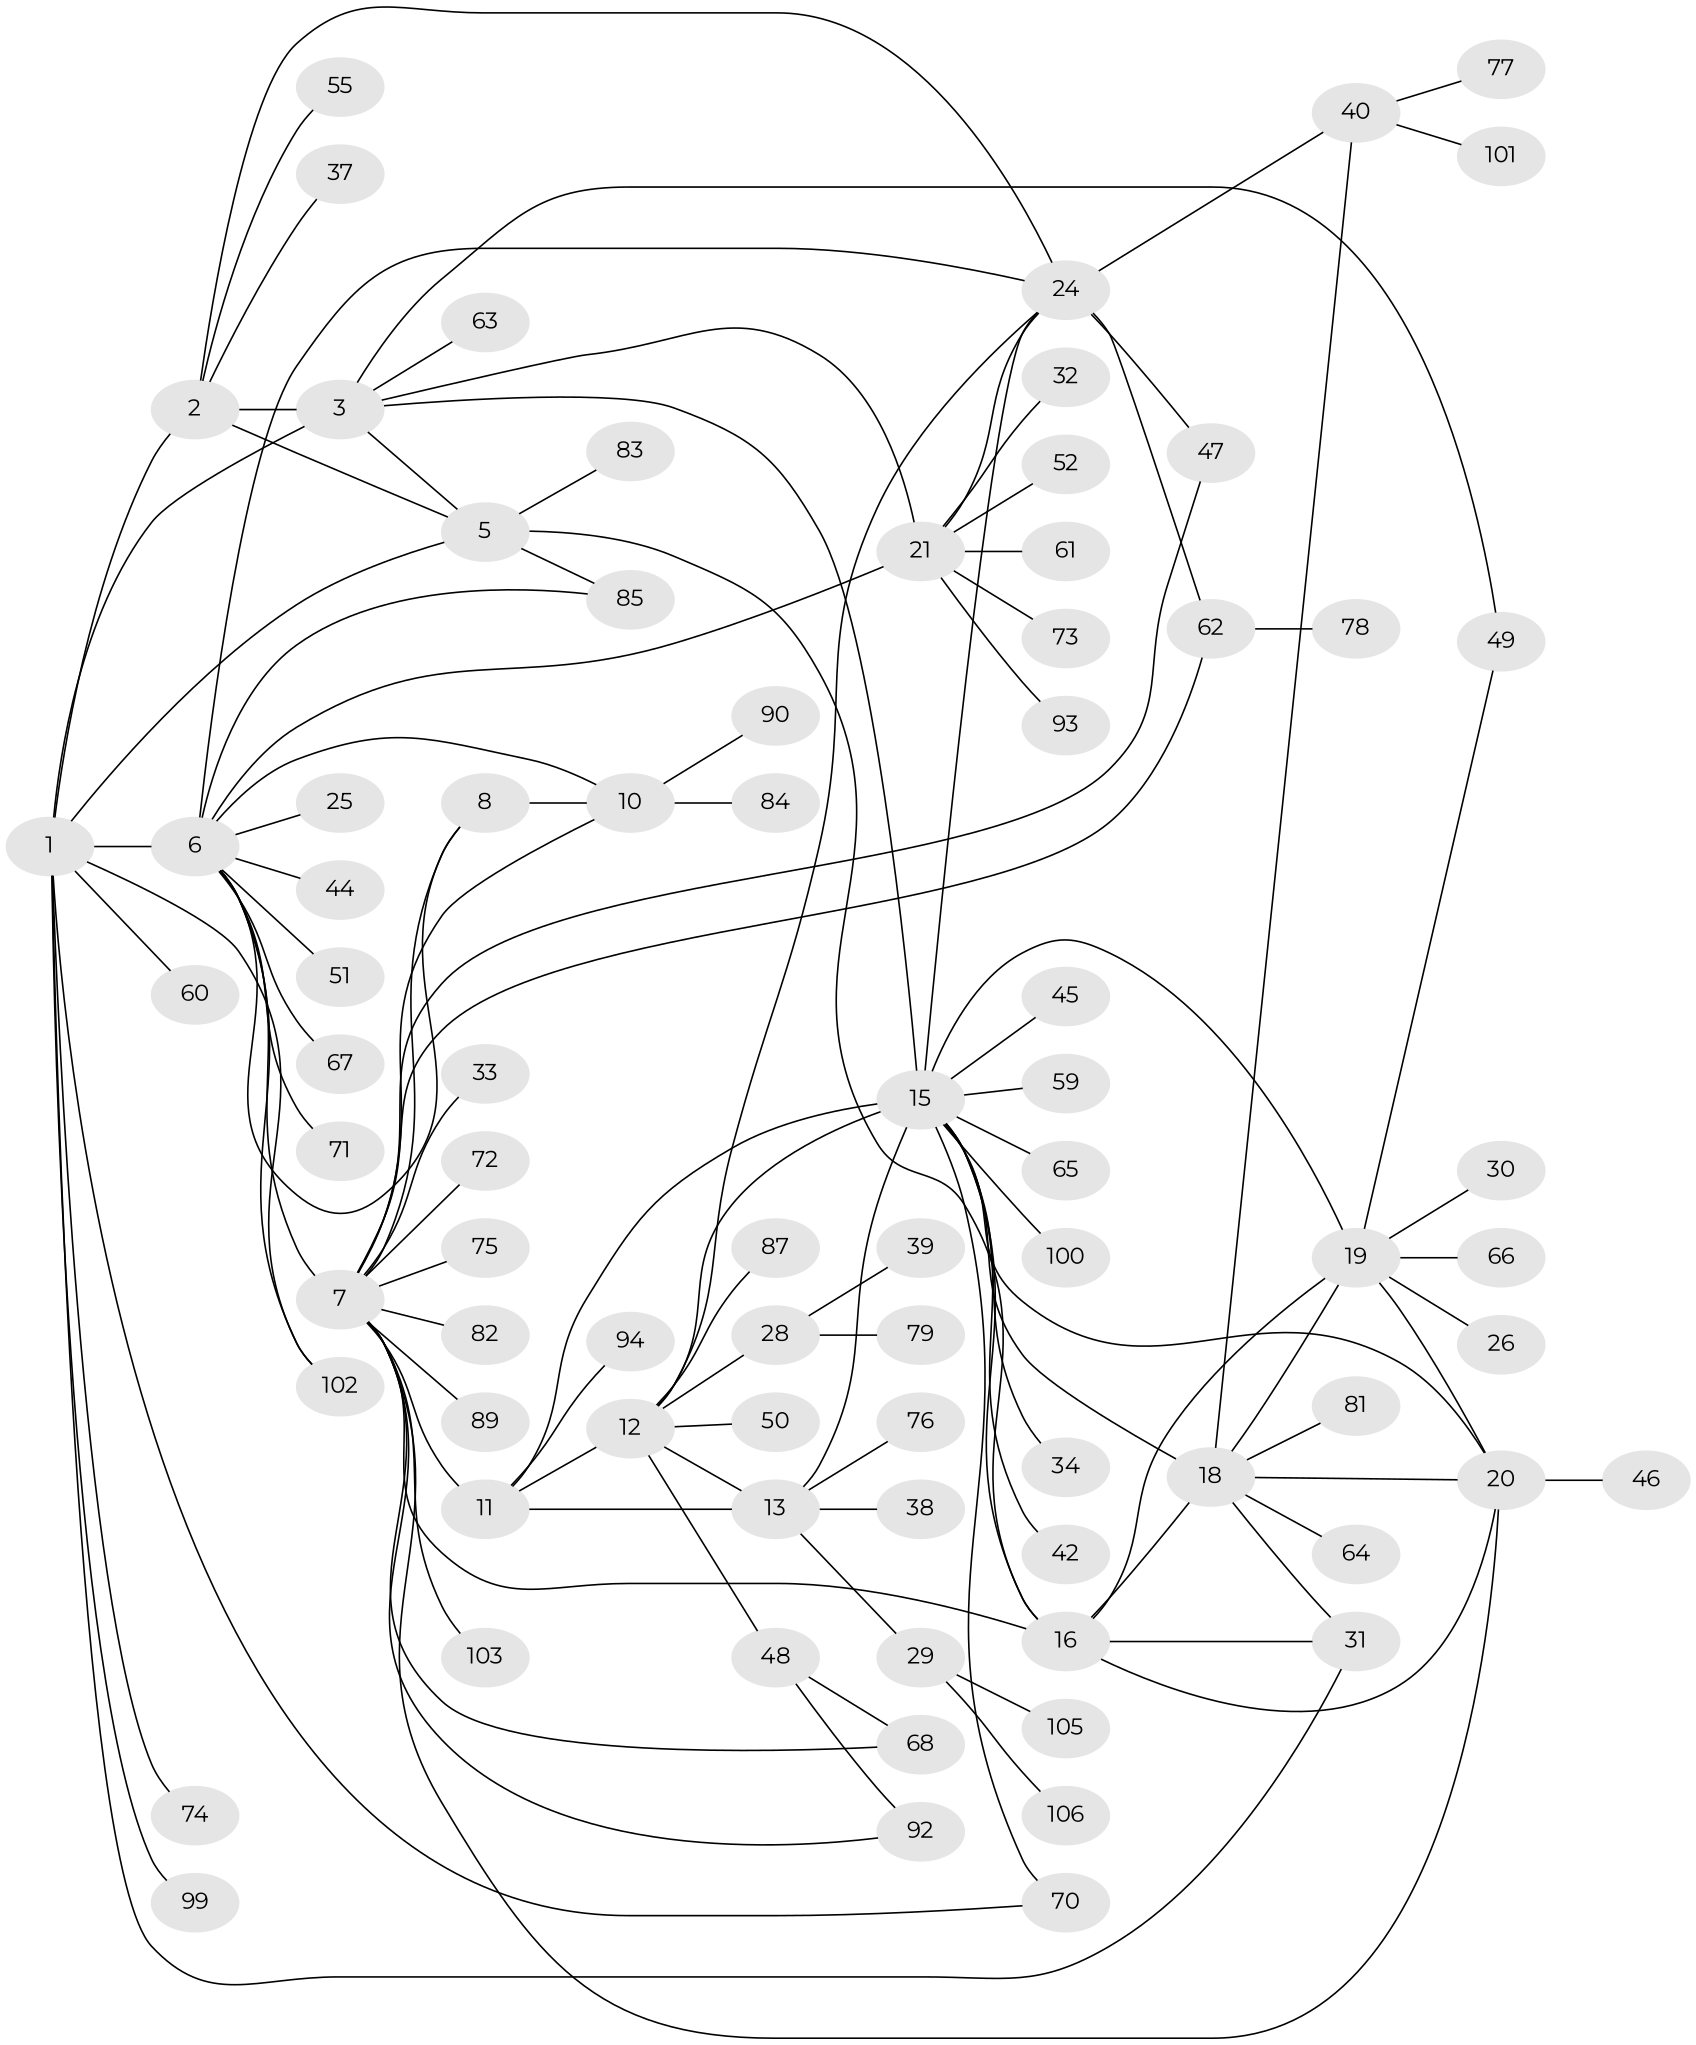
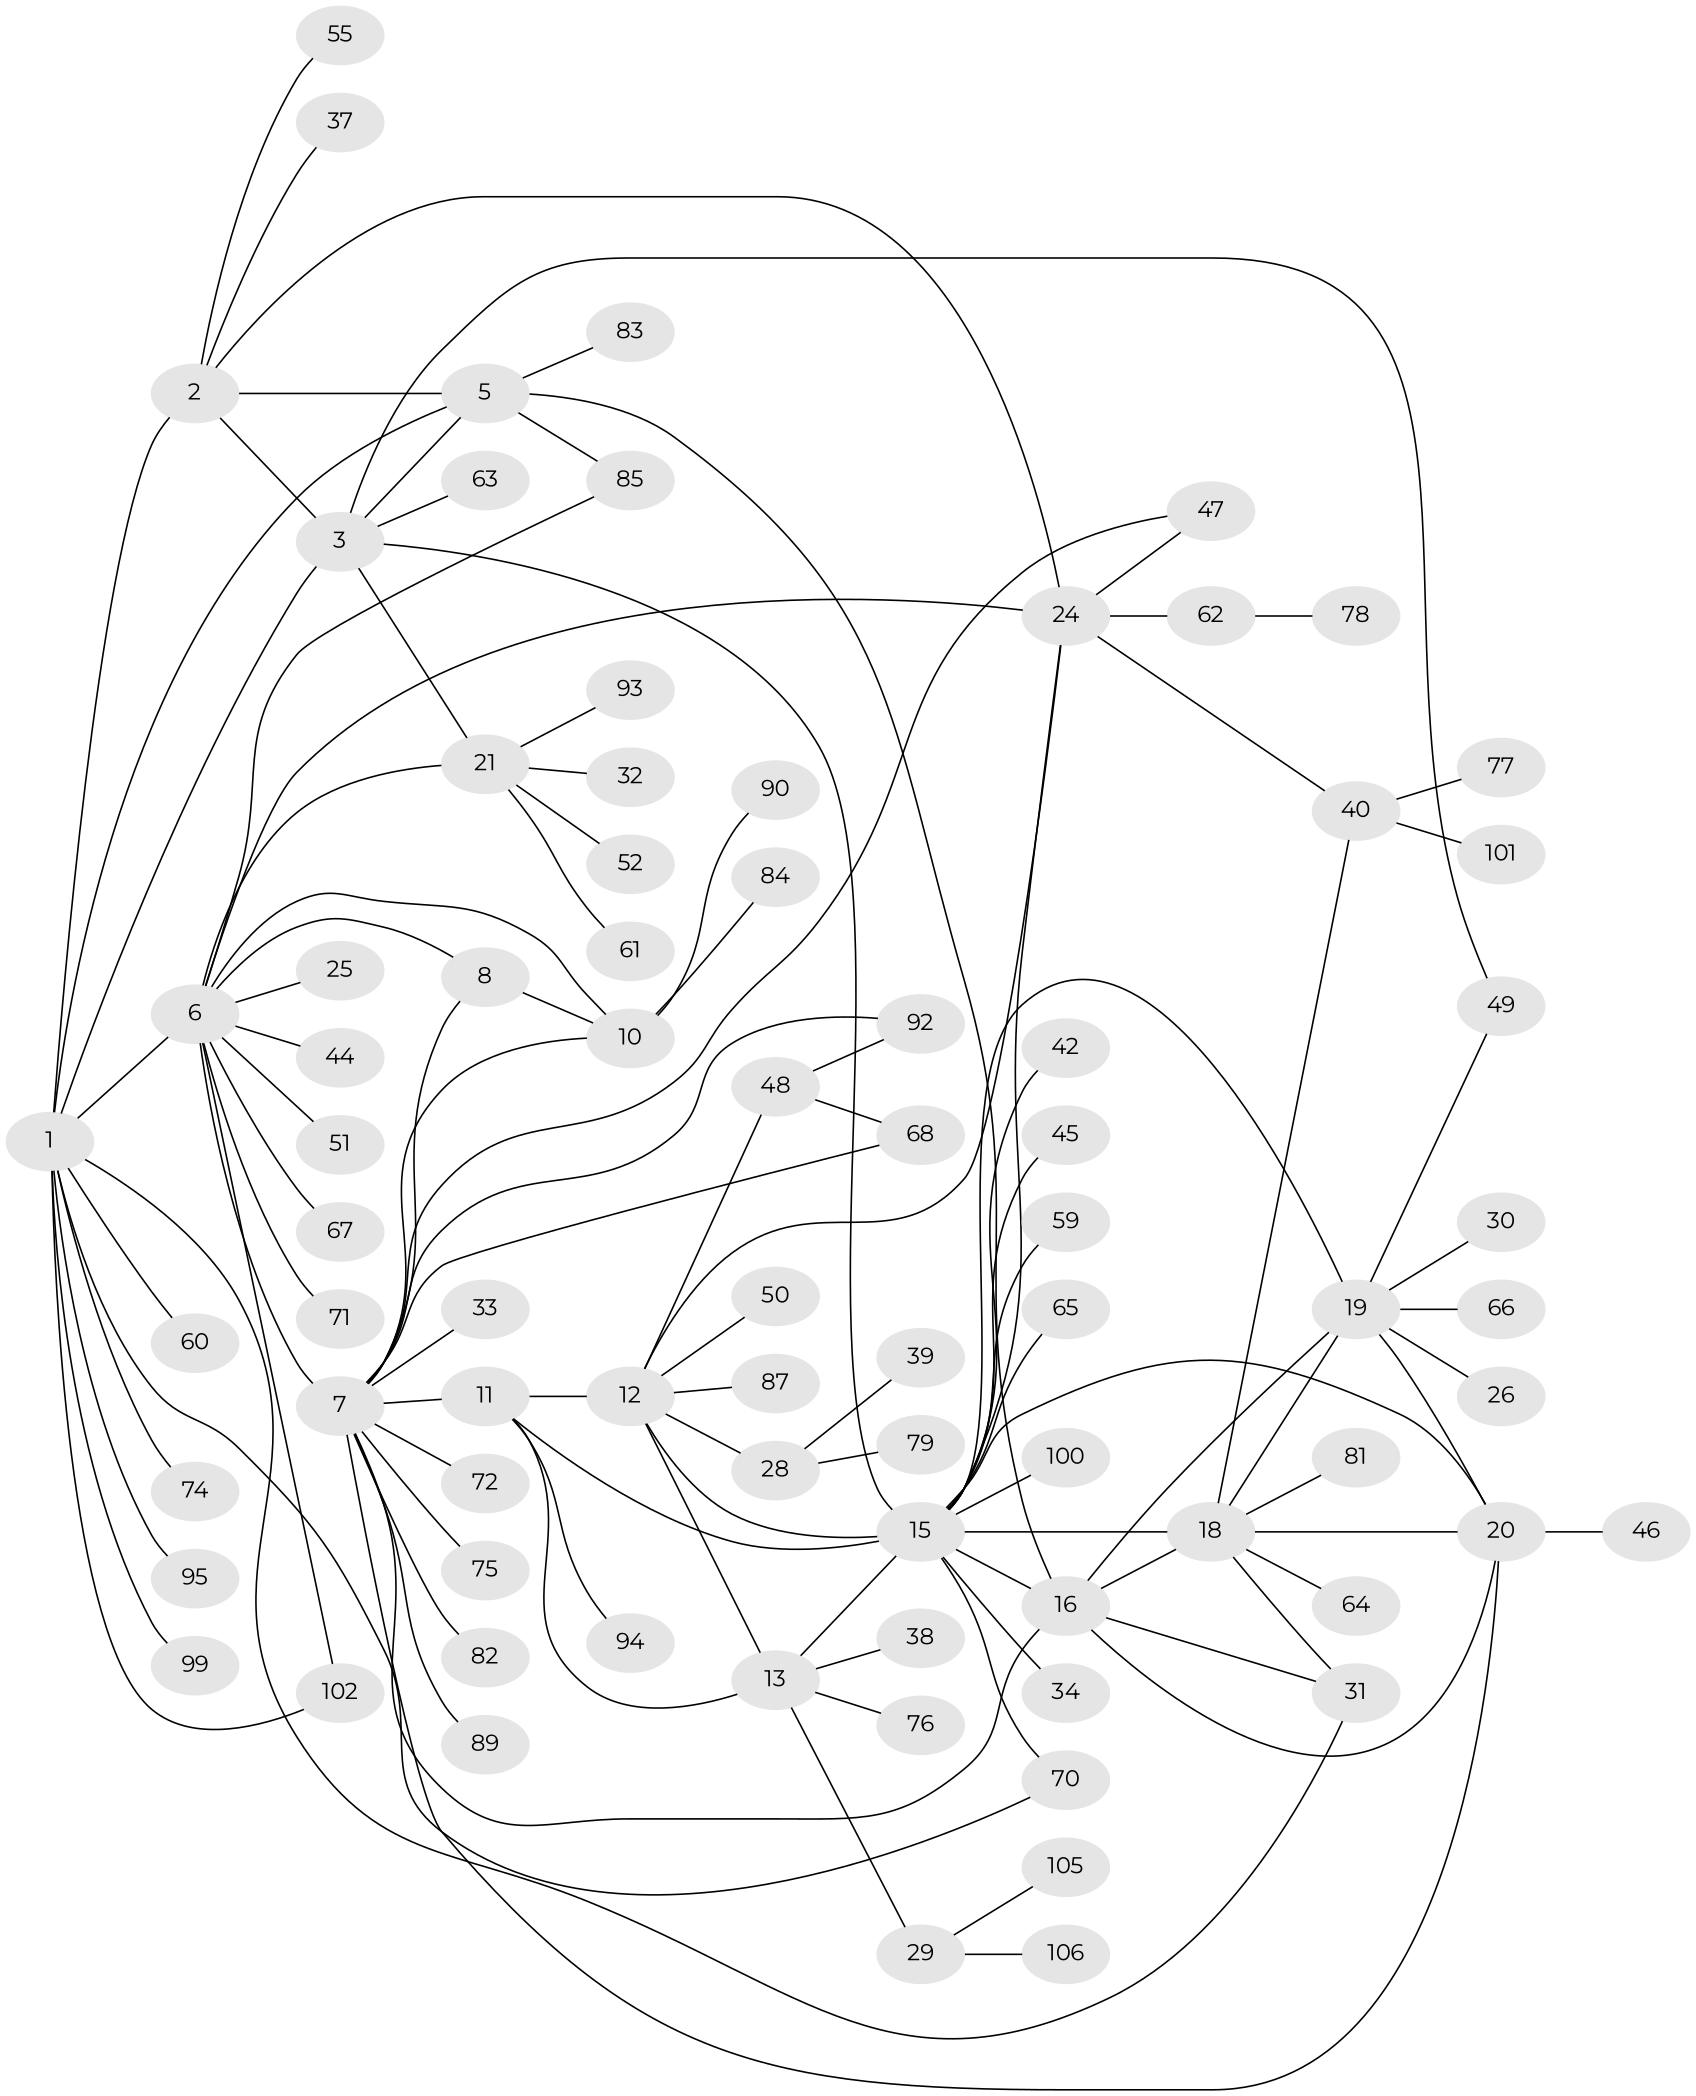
edge "24" -- "21": removed
node "73": removed
edge "62" -- "7": removed
node "95": added
node "103": removed
